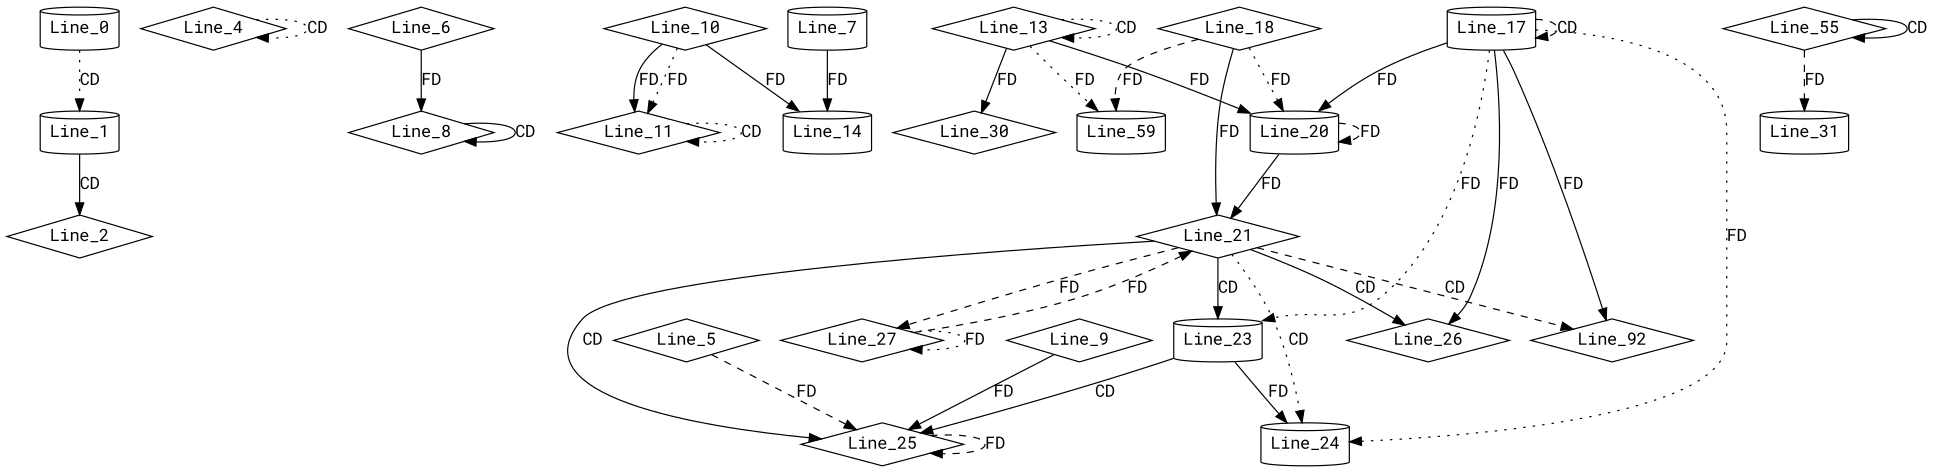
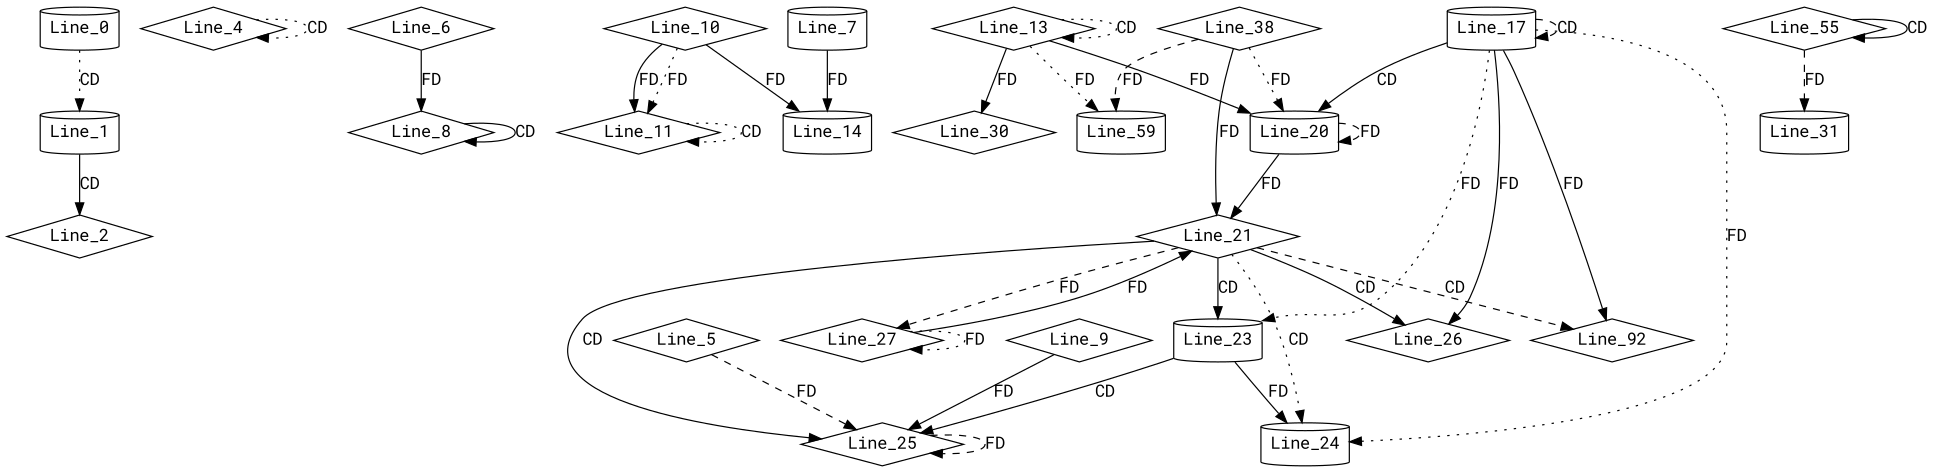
node "Line_18": label "Line_18" -> "Line_38"
edge "Line_17" -> "Line_20": label "FD" -> "CD"
edge "Line_27" -> "Line_21": style dashed -> solid
